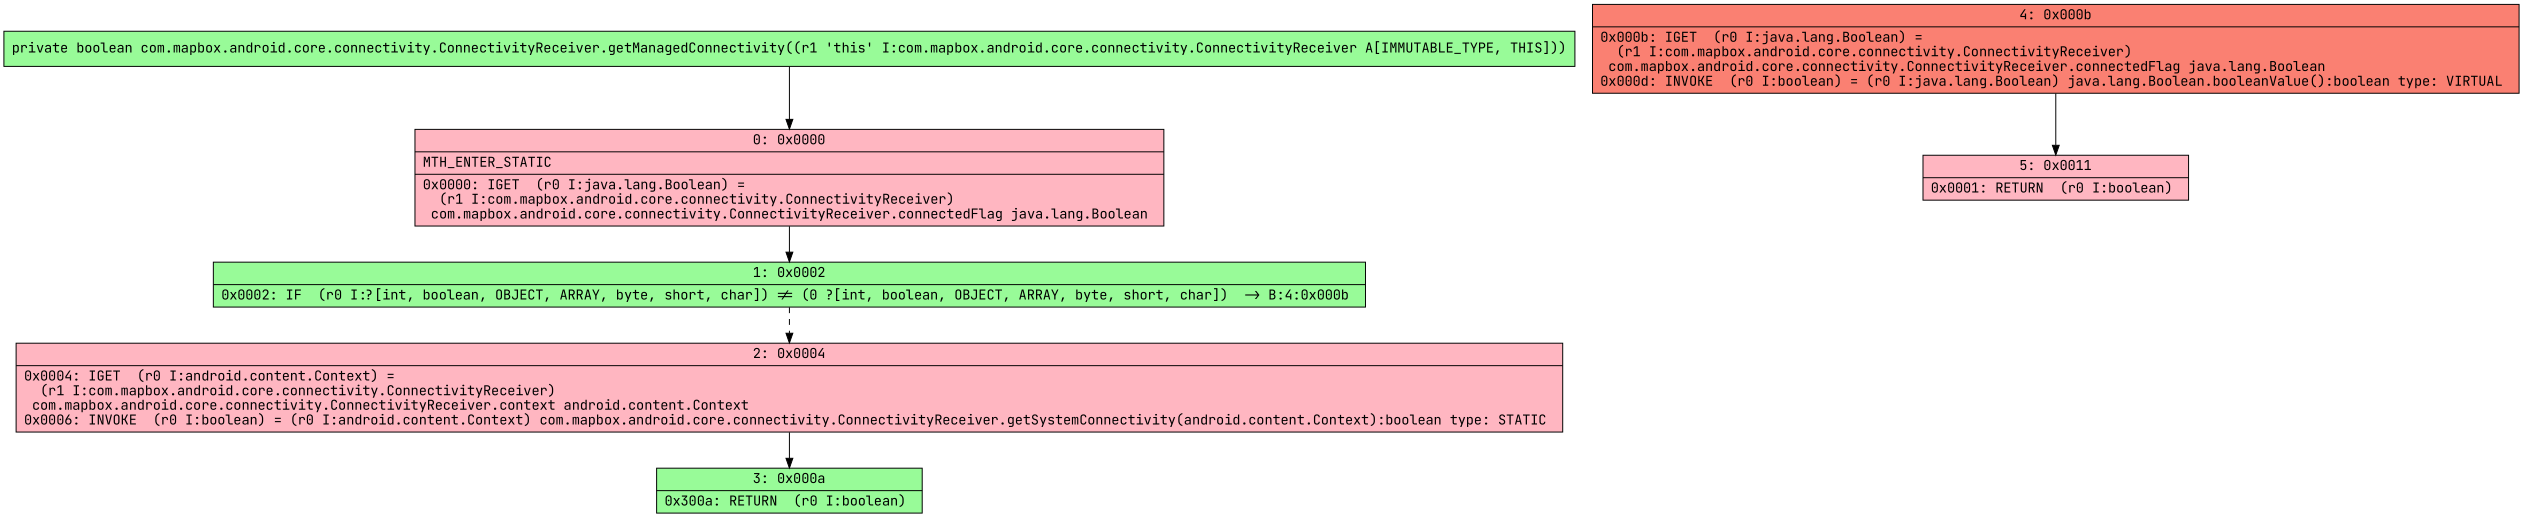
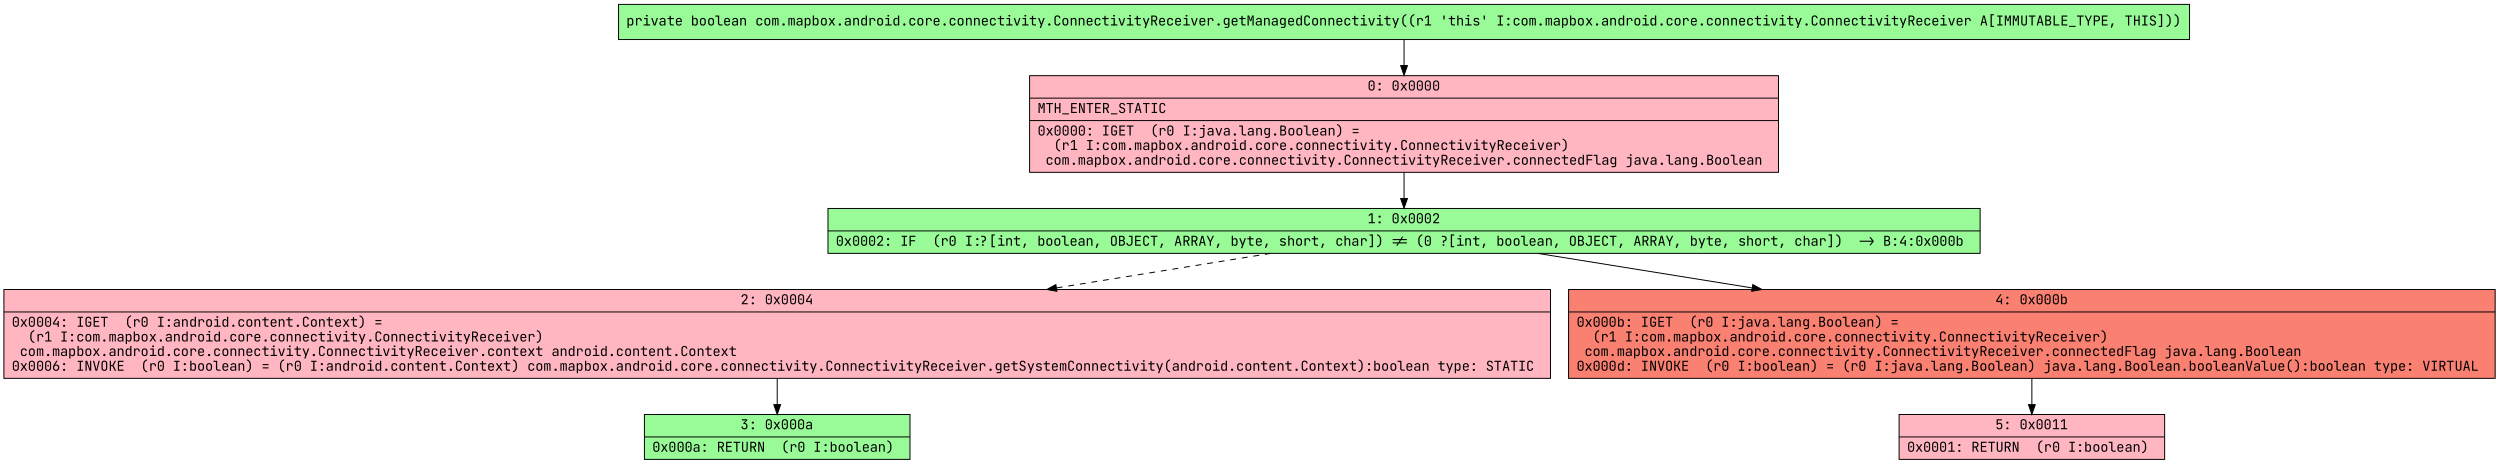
edge "1: 0x0002" -> "4: 0x000b": added
node "3: 0x000a": text "0x300a: RETURN  (r0 I:boolean)" -> "0x000a: RETURN  (r0 I:boolean)"
